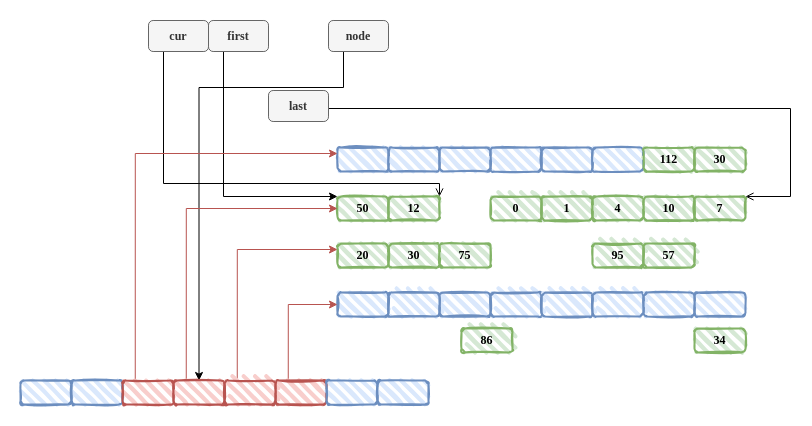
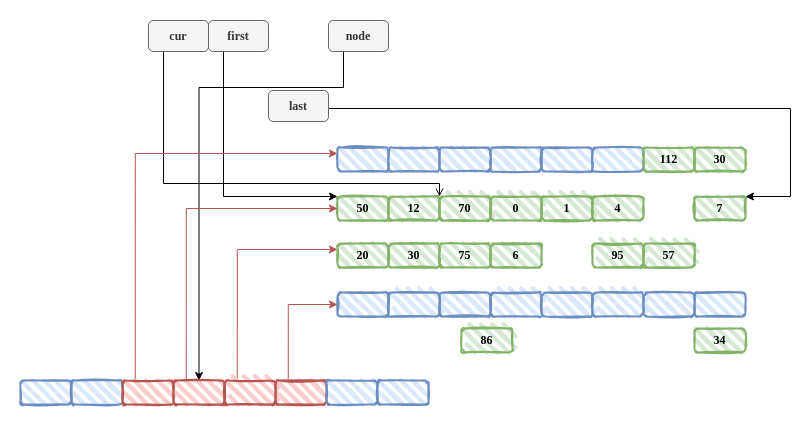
edge "last" -> "7": arrowhead open -> classic
node "70": added
node "10": removed
node "6": added
